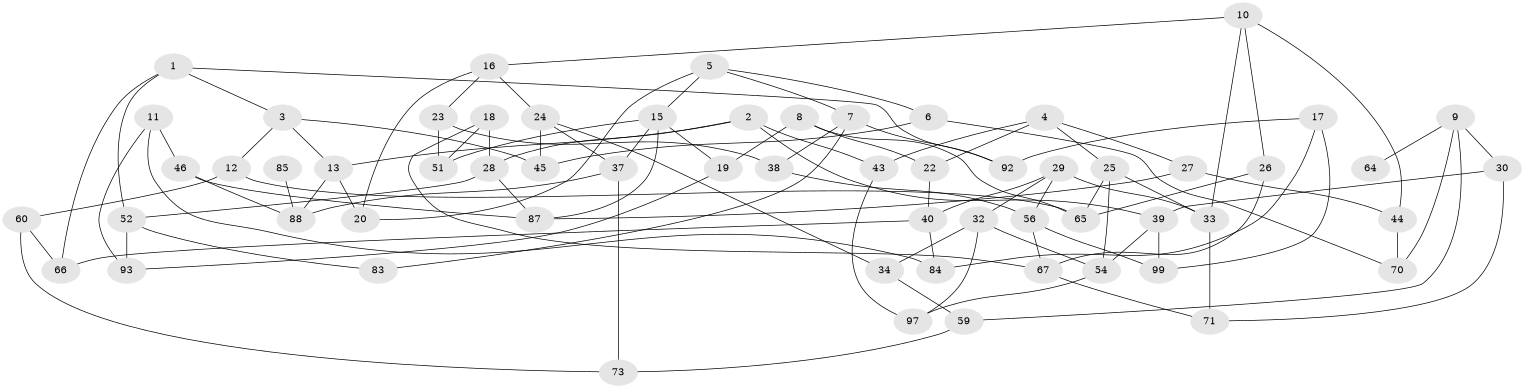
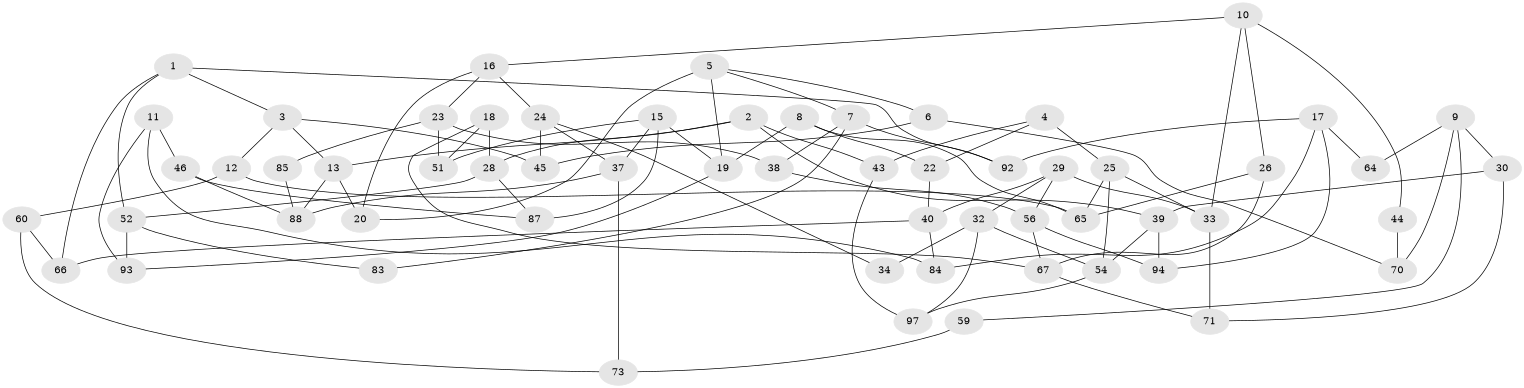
edge "5" -- "15": now "5" -- "19"
edge "23" -- "85": added
edge "17" -- "64": added
node "27": removed
node "99": label "99" -> "94"
edge "34" -- "59": removed
